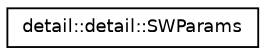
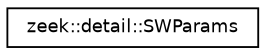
node "detail::detail::SWParams": label "detail::detail::SWParams" -> "zeek::detail::SWParams"
